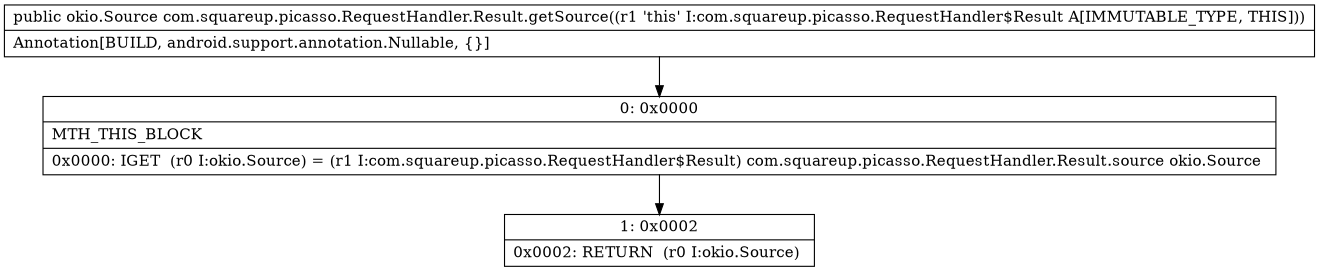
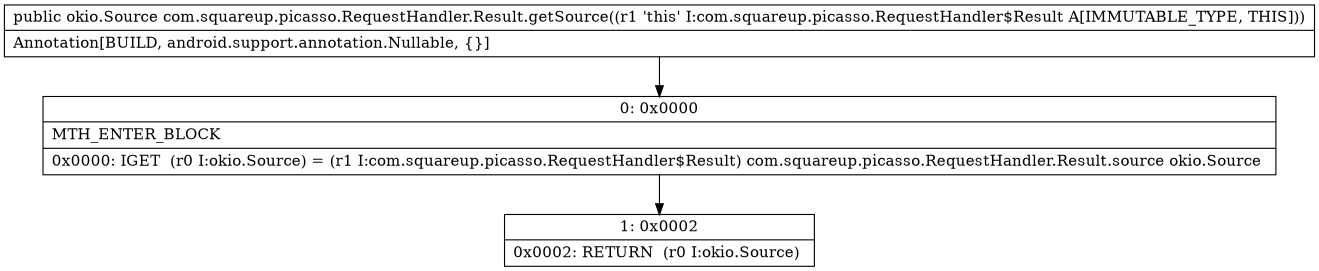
node "0: 0x0000": text "MTH_THIS_BLOCK" -> "MTH_ENTER_BLOCK"
